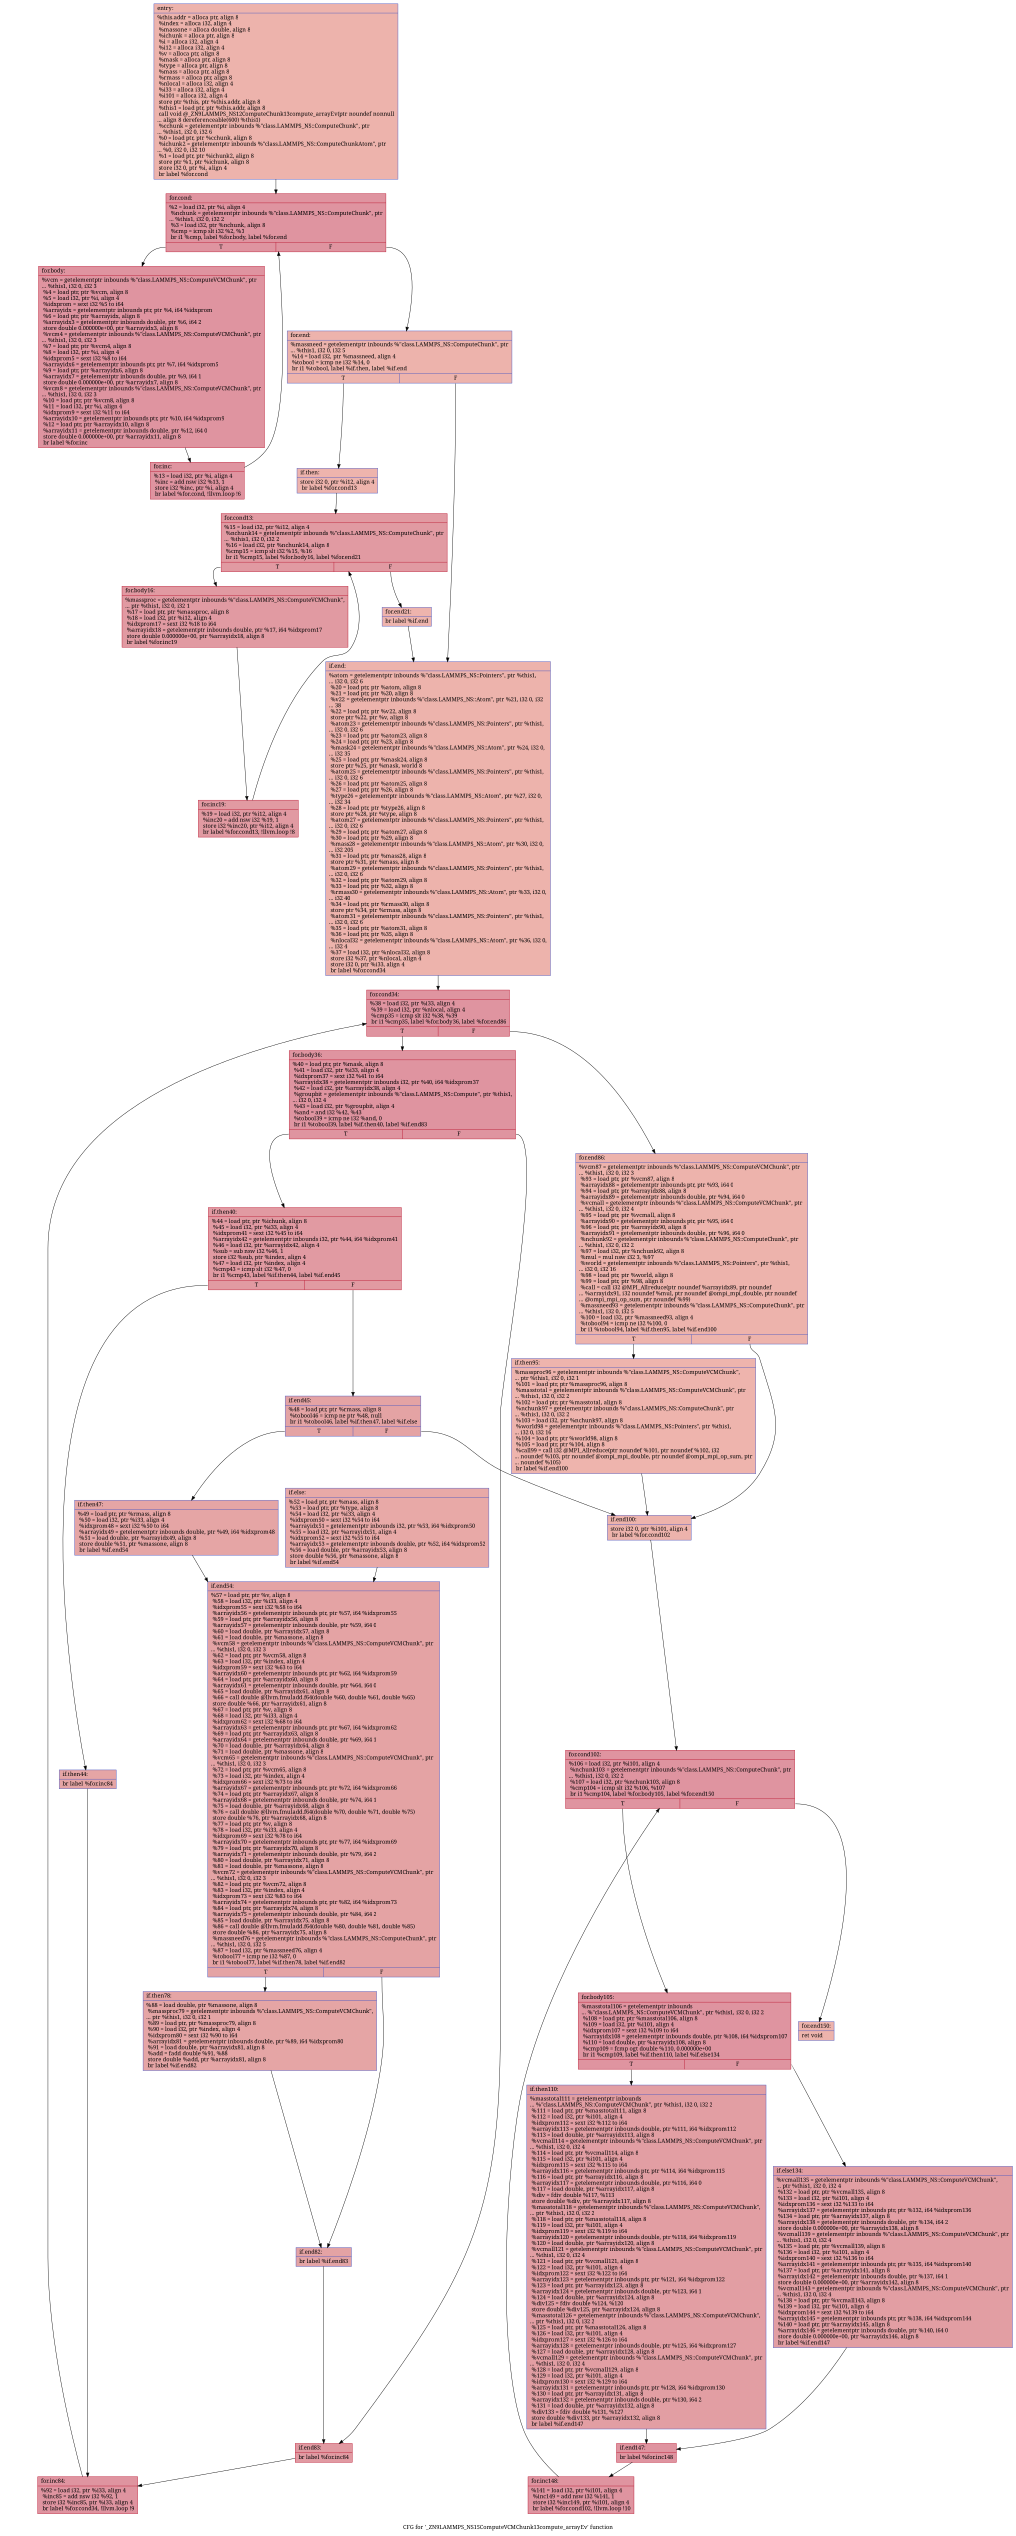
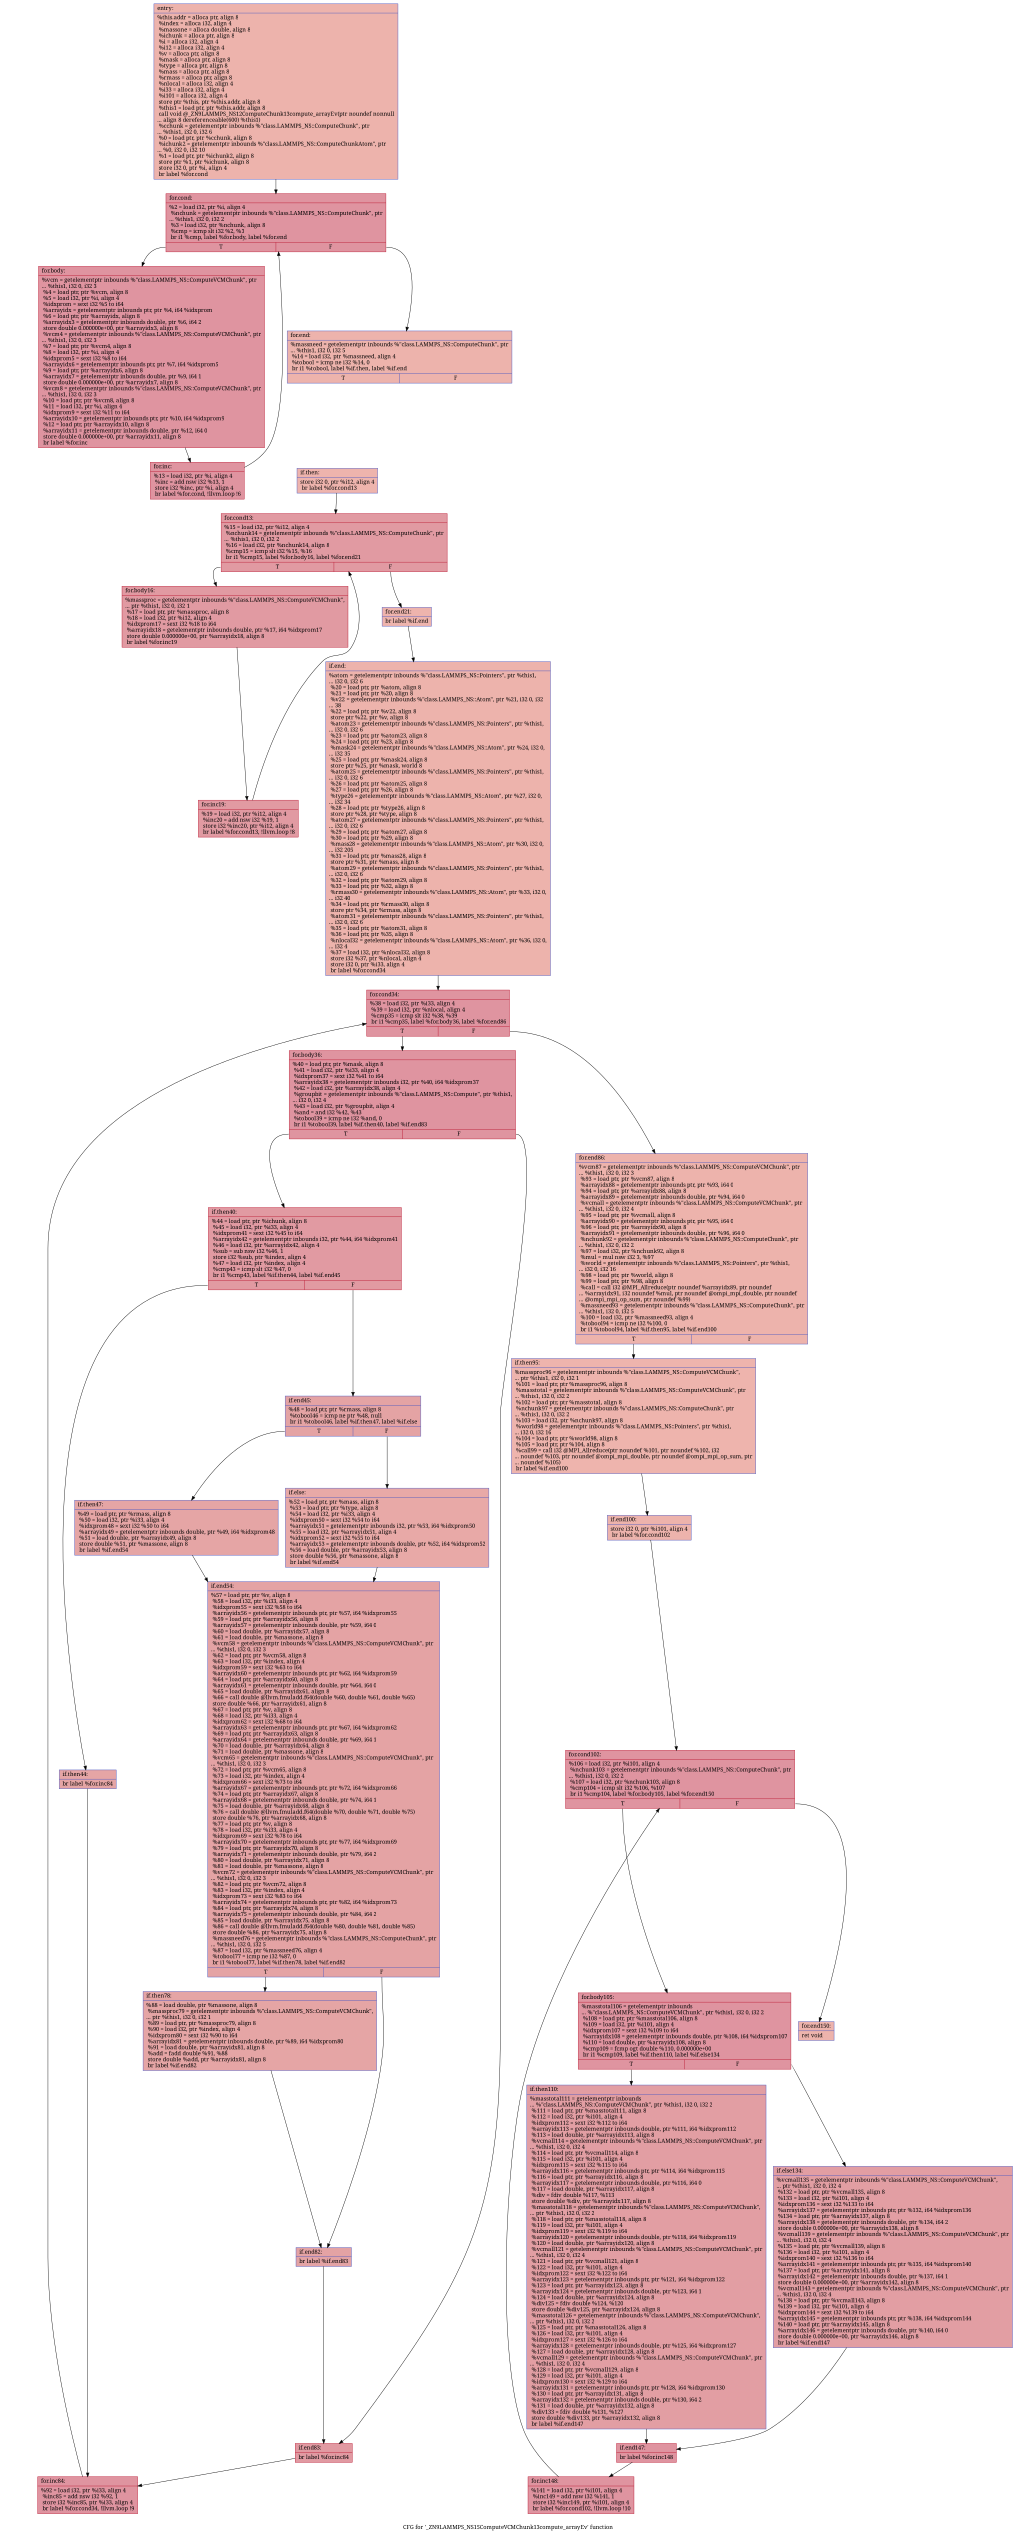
edge "for.end:" -> "if.then:": removed
edge "for.end:" -> "if.end:": removed
edge "for.end86:" -> "if.end100:": removed
edge "if.end45:" -> "if.end100:": now "if.end45:" -> "if.else:"
